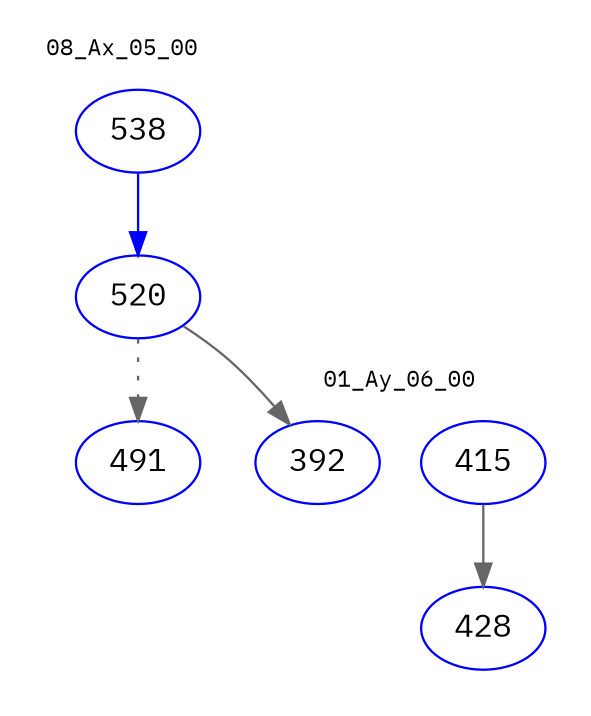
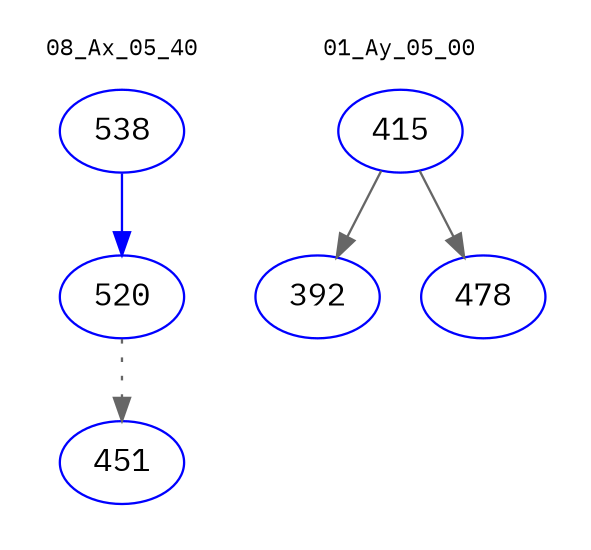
cluster "08_Ax_05_00": label "08_Ax_05_00" -> "08_Ax_05_40"
cluster "01_Ay_06_00": label "01_Ay_06_00" -> "01_Ay_05_00"
edge "520" -> "392": now "415" -> "392"
node "491": label "491" -> "451"
node "428": label "428" -> "478"
